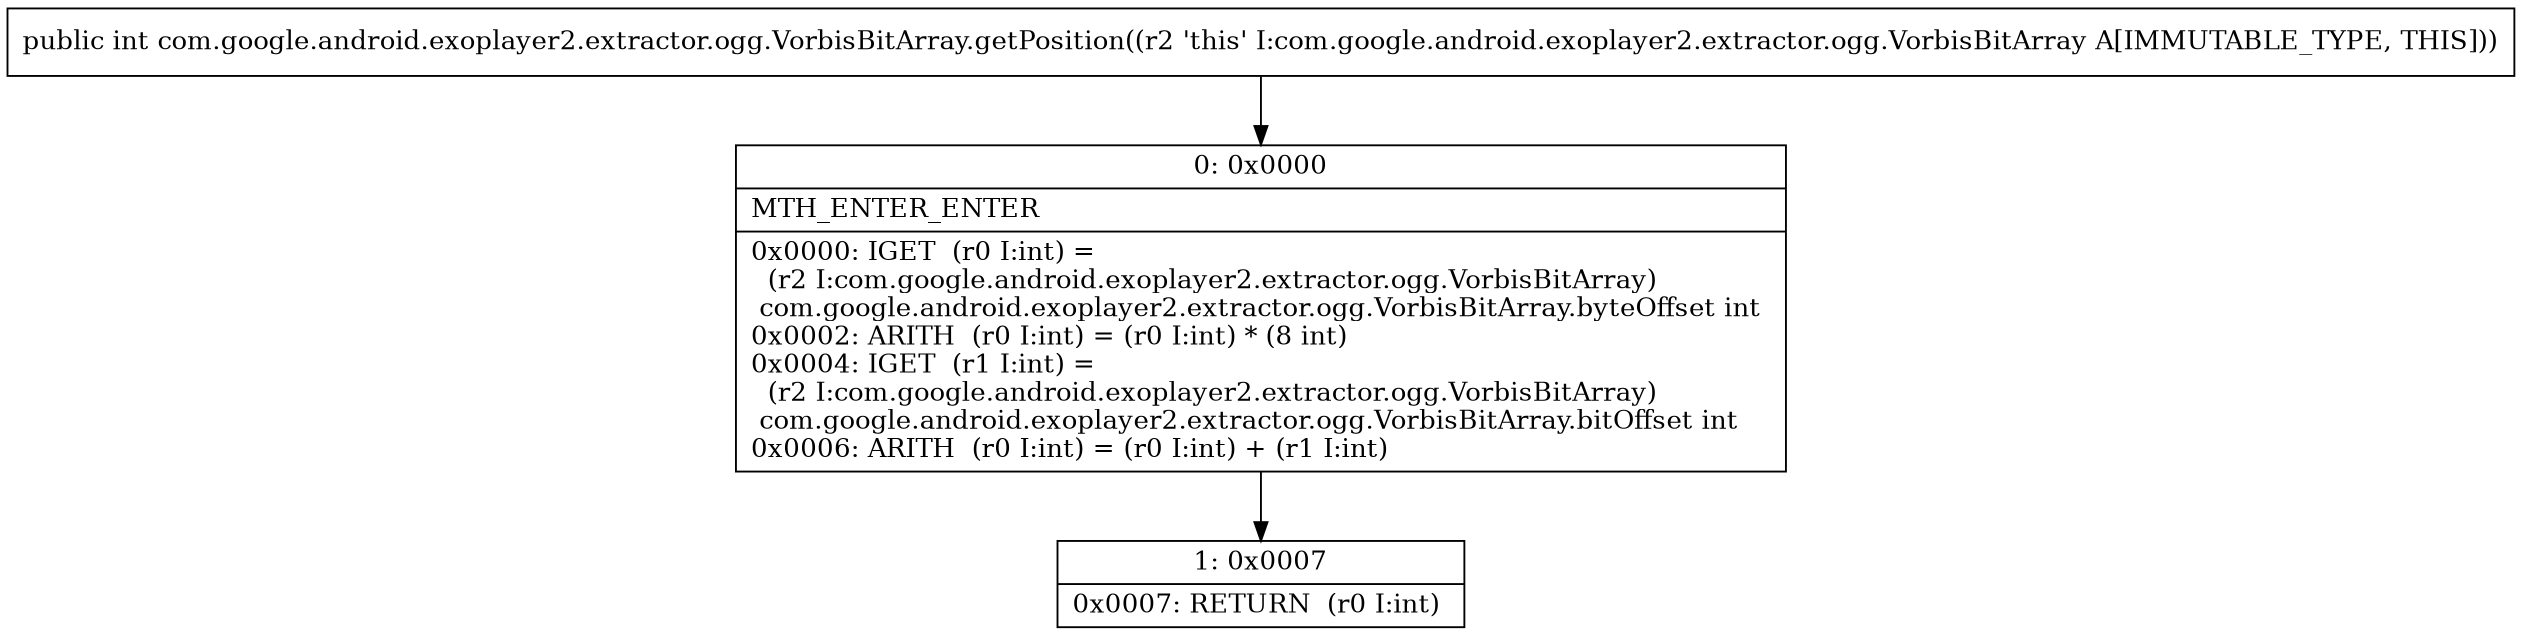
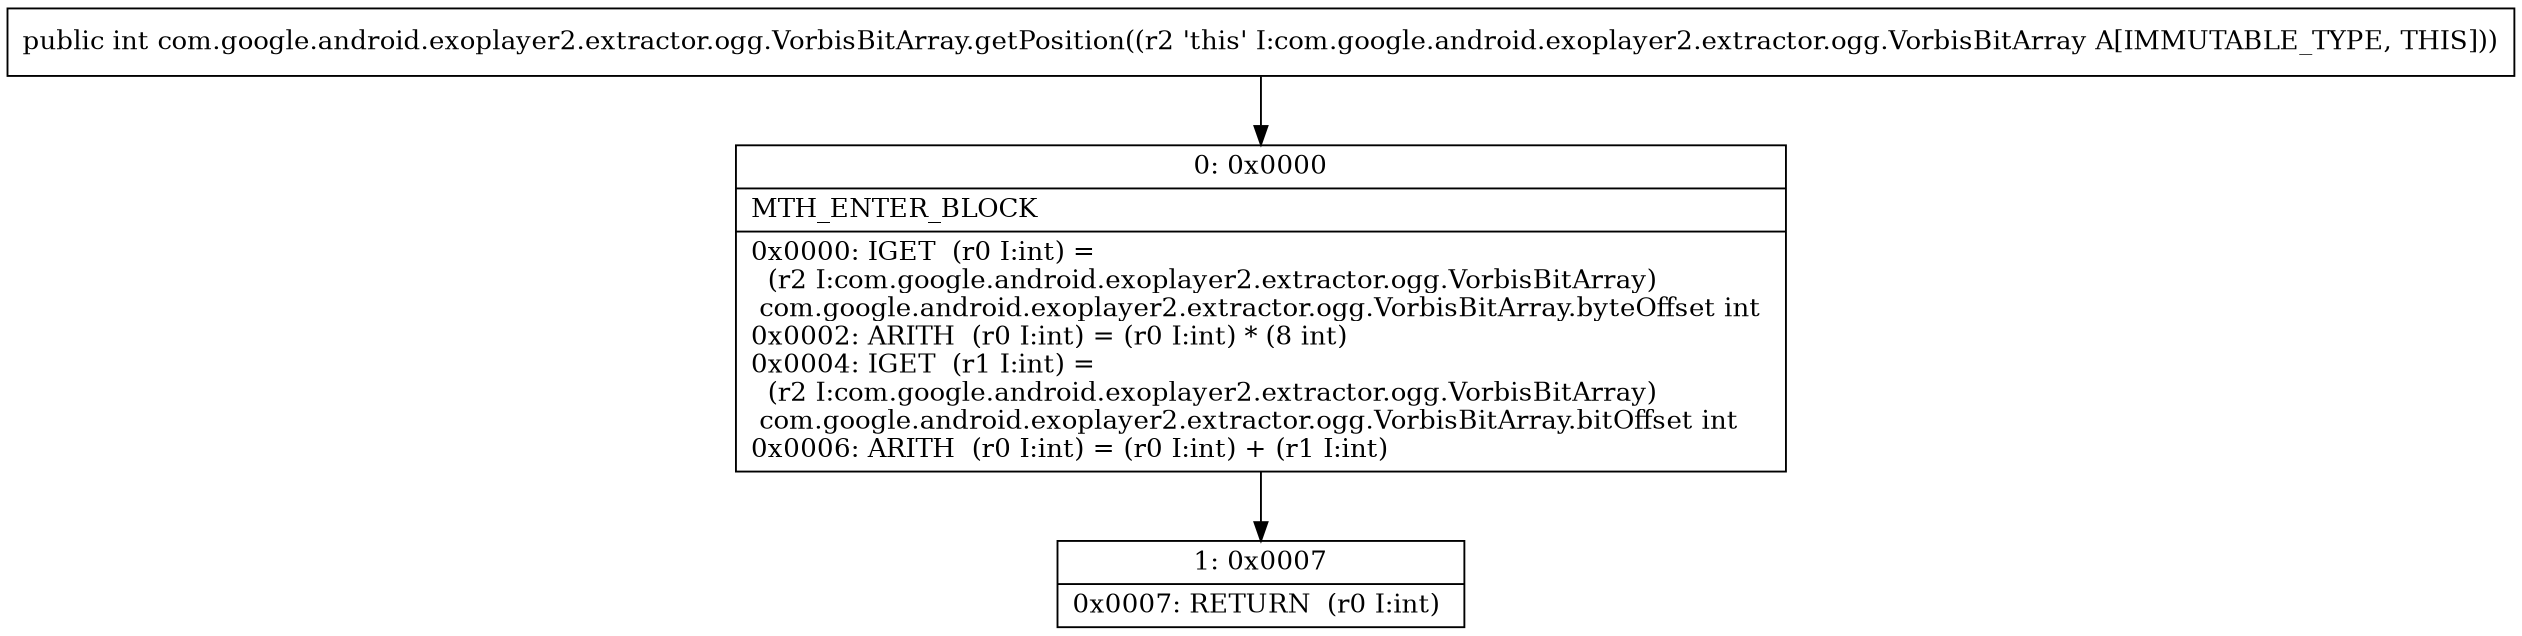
node "0: 0x0000": text "MTH_ENTER_ENTER" -> "MTH_ENTER_BLOCK"
